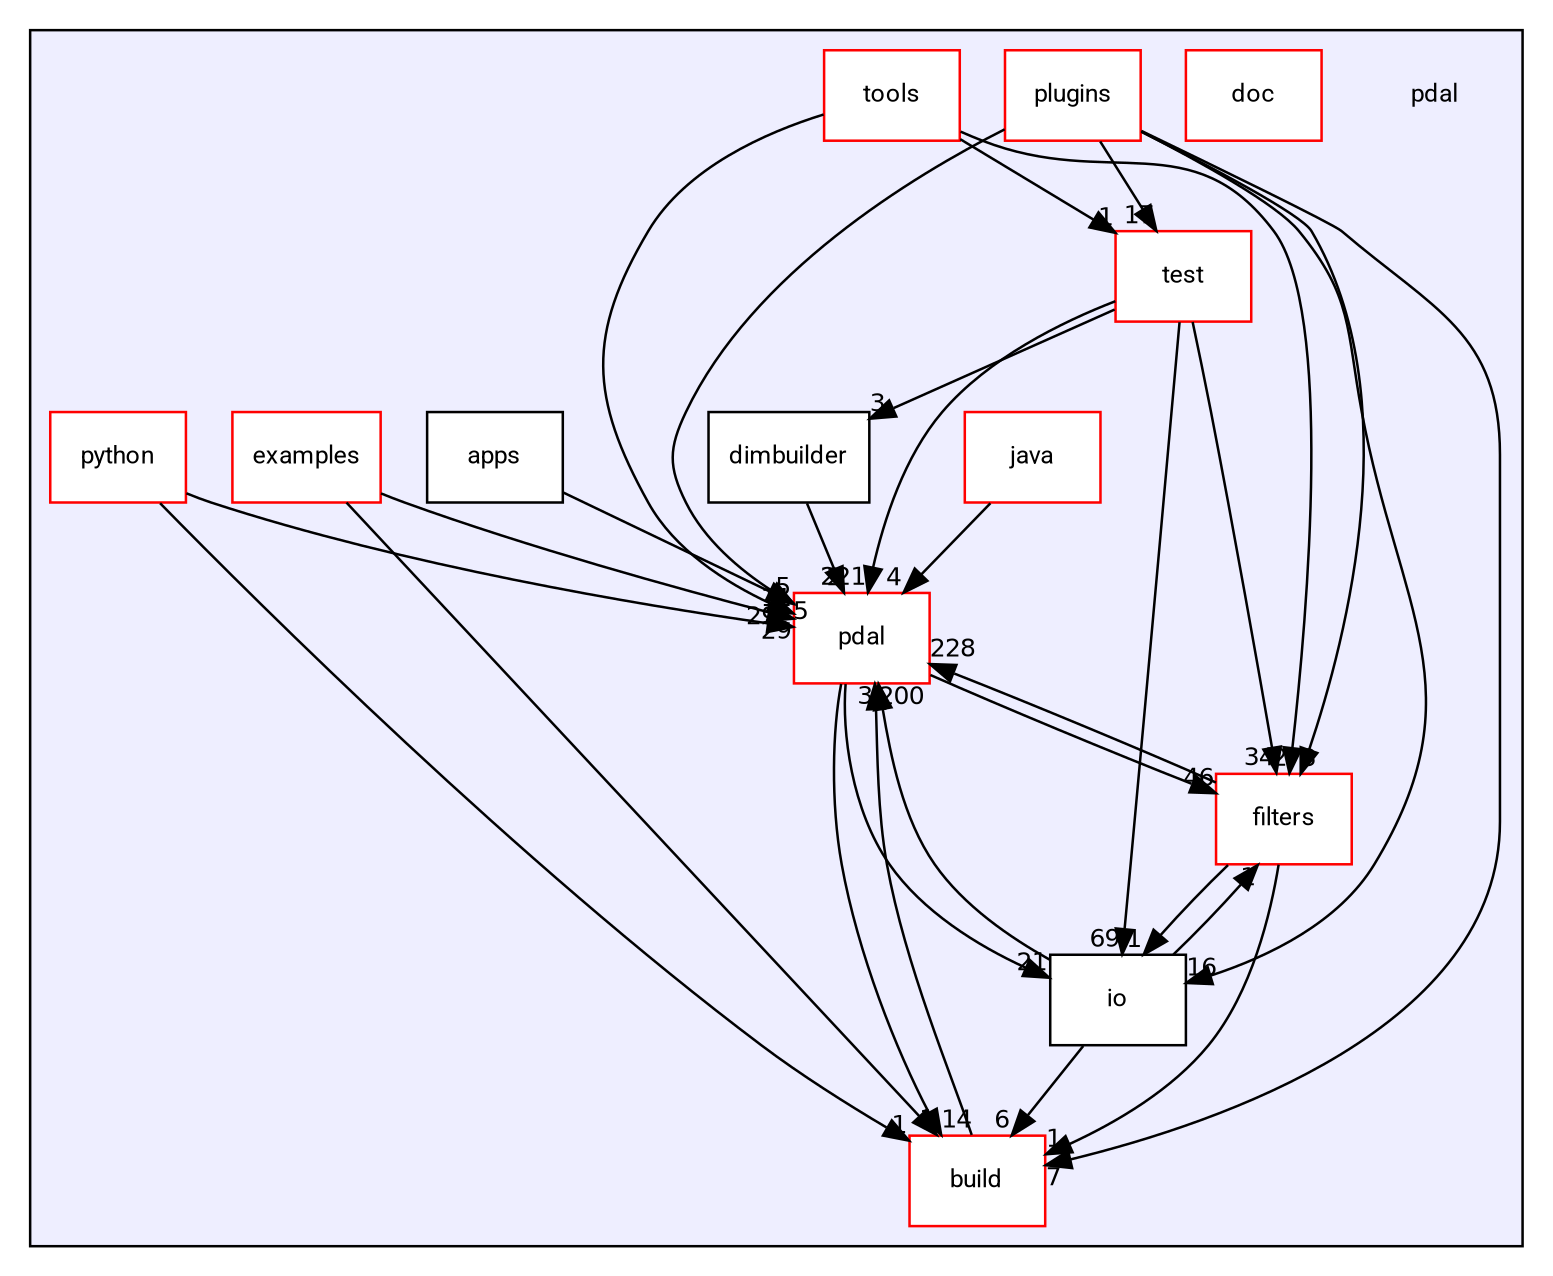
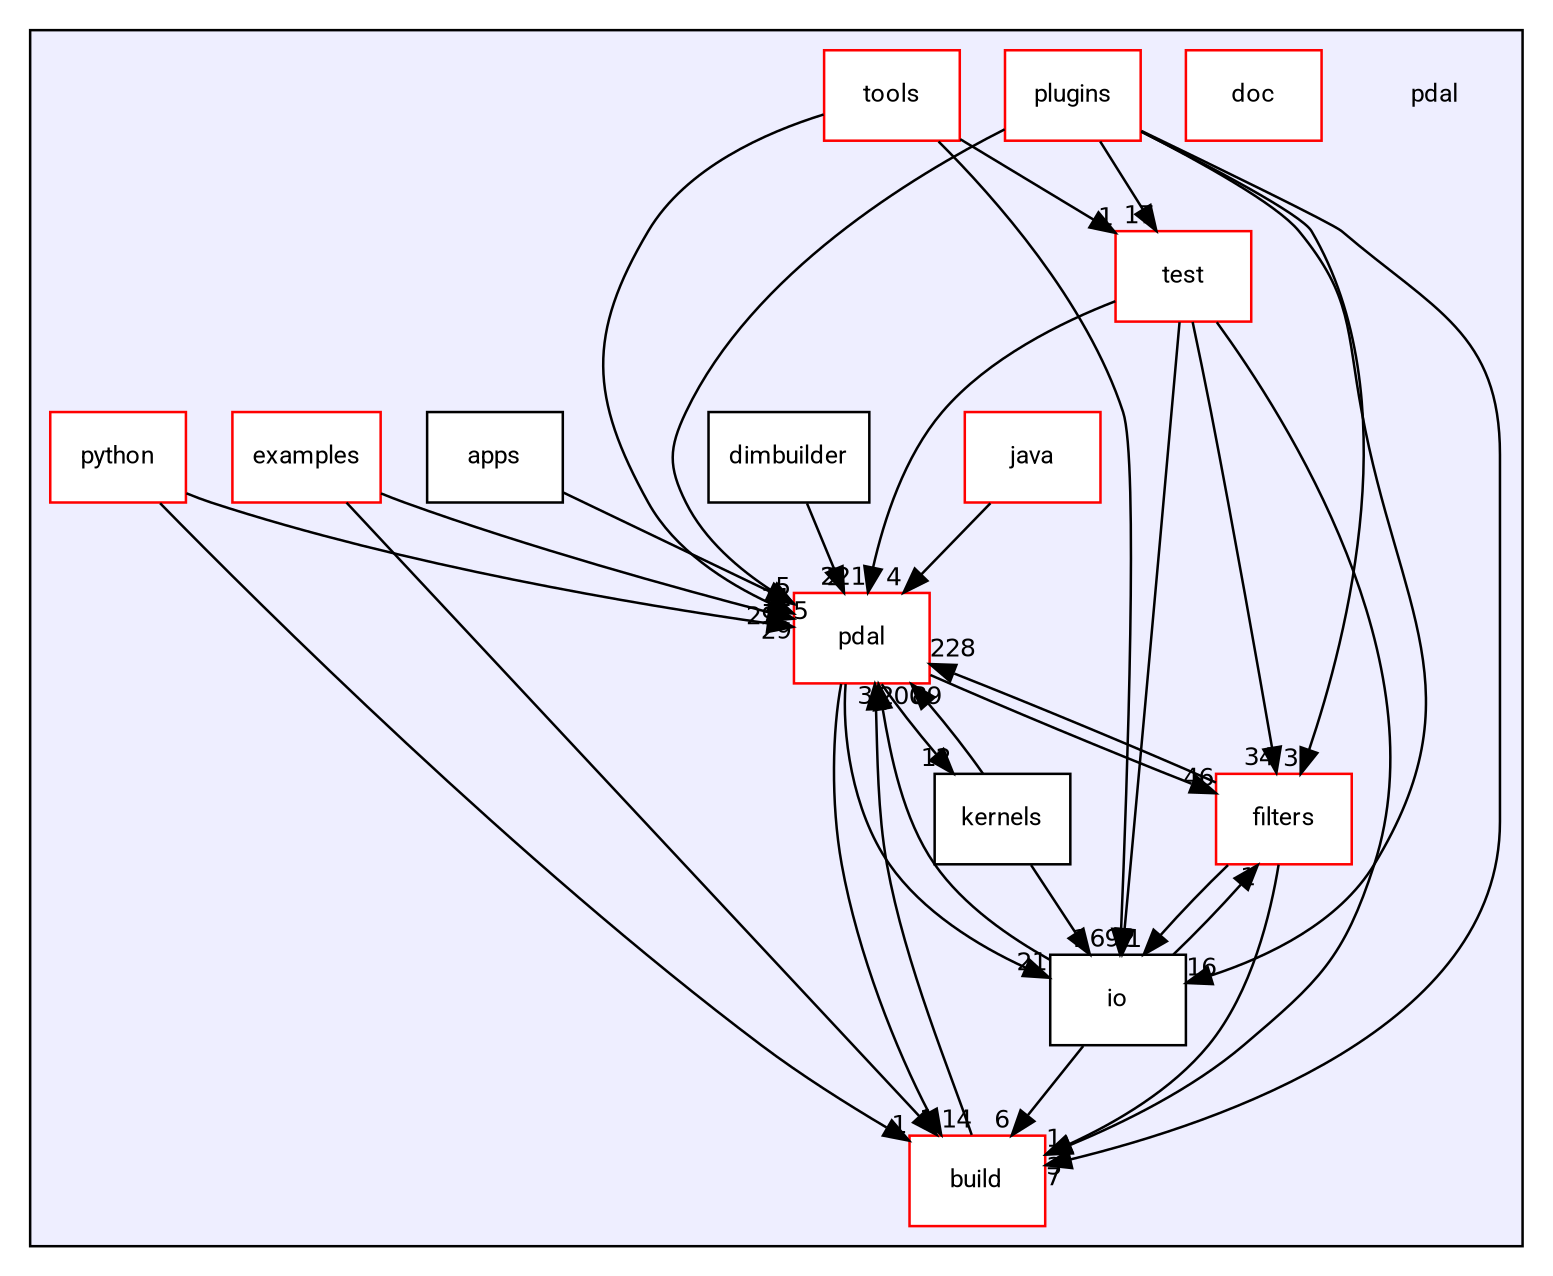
edge "tools" -> "filters": now "tools" -> "io"
edge "test" -> "dimbuilder": now "test" -> "build"
node "kernels": added
